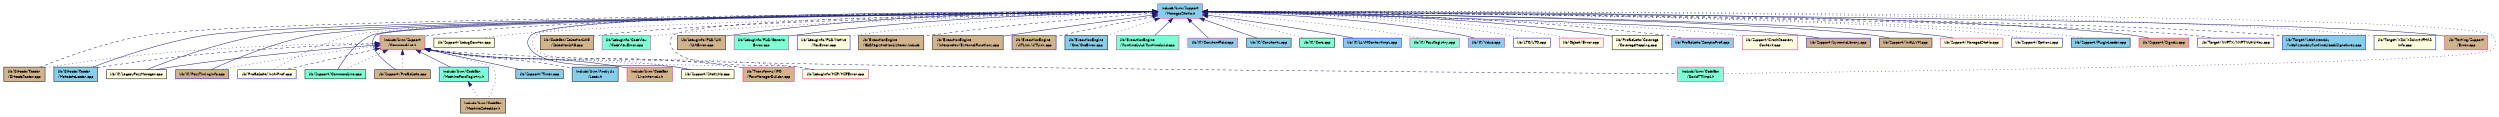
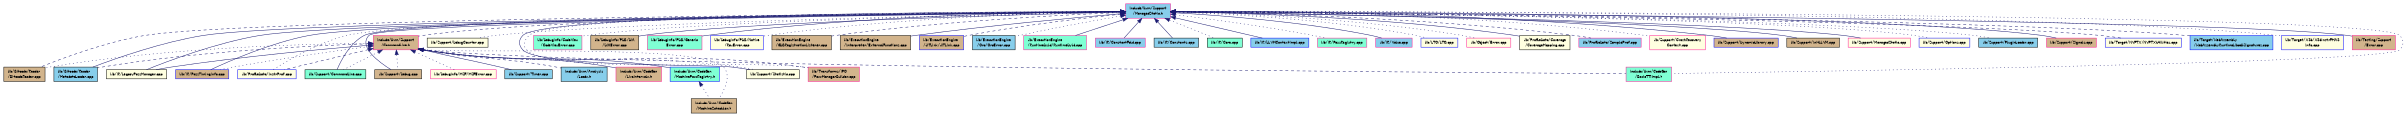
edge "lib/DebugInfo/MSF/MSFError.cpp" -> "include/llvm/Support /ManagedStatic.h": removed
node "lib/CodeGen/SelectionDAG /SelectionDAG.cpp": removed
node "lib/ExecutionEngine /GDBRegistrationListener.include": label "lib/ExecutionEngine /GDBRegistrationListener.include" -> "lib/ExecutionEngine /GDBRegistrationListener.cpp"
node "lib/Support/ProfileData.cpp": label "lib/Support/ProfileData.cpp" -> "lib/Support/Debug.cpp"
